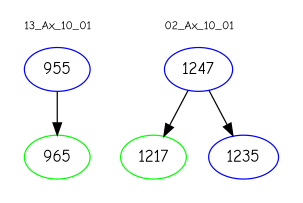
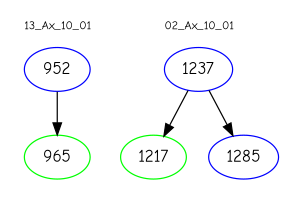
node "955": label "955" -> "952"
node "1247": label "1247" -> "1237"
node "1235": label "1235" -> "1285"
